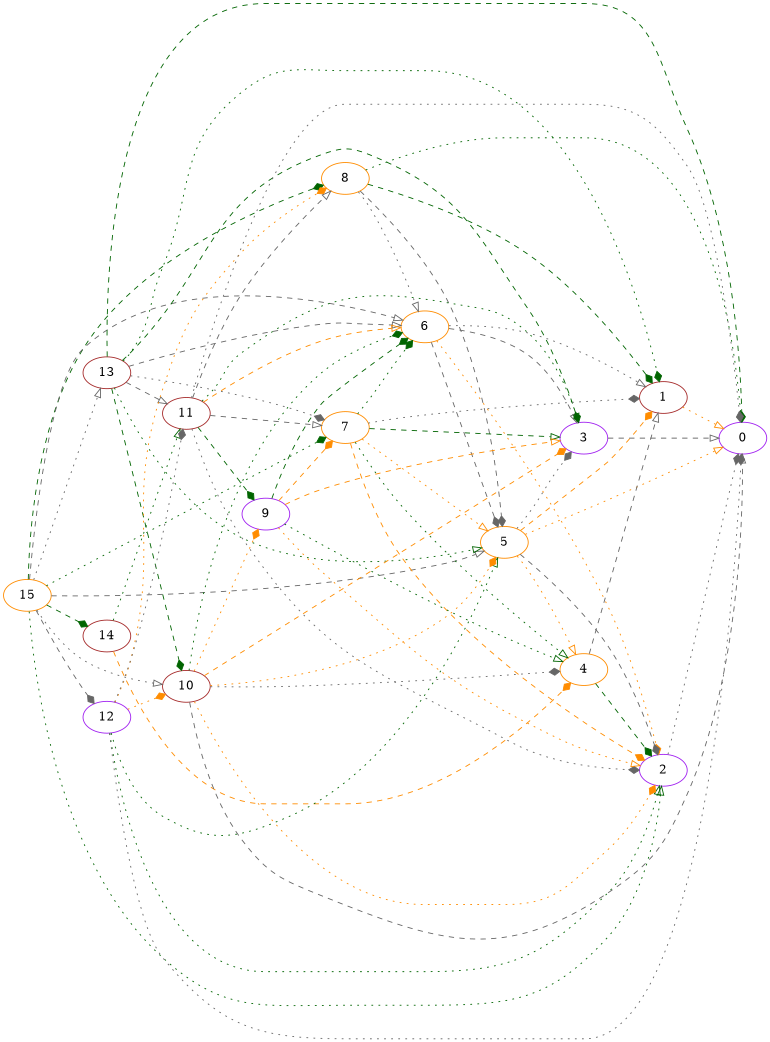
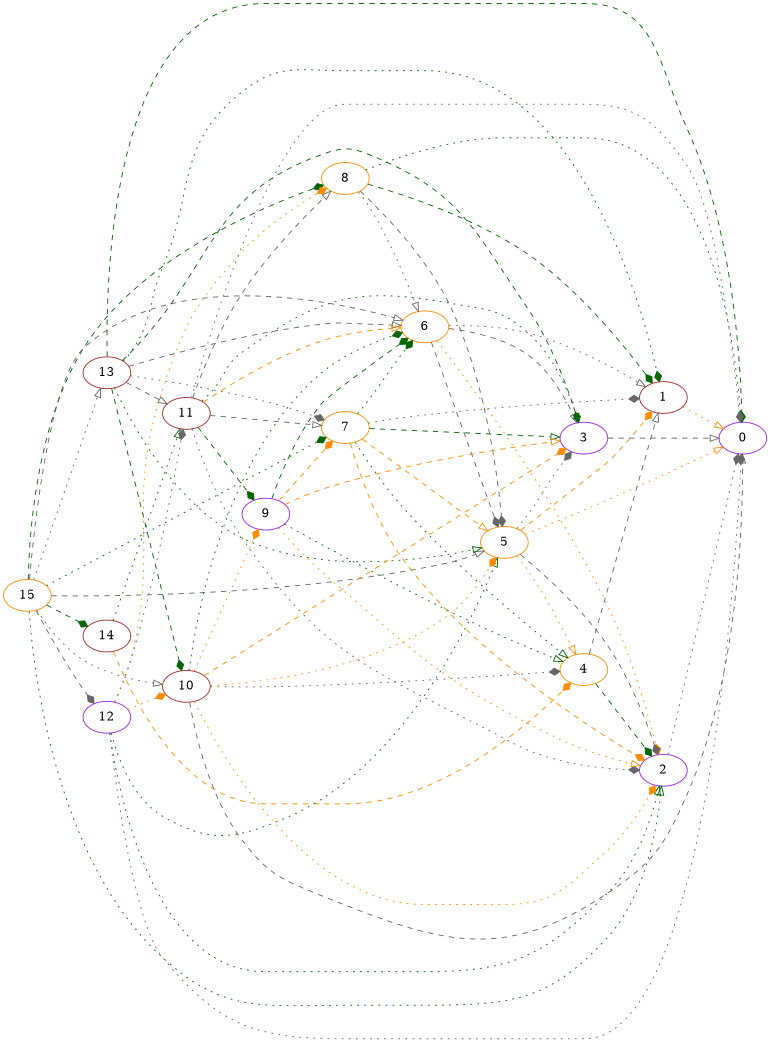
edge "7" -> "5": style dotted -> dashed
